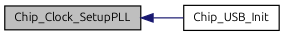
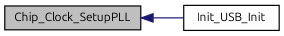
node "Chip_USB_Init": label "Chip_USB_Init" -> "Init_USB_Init"
